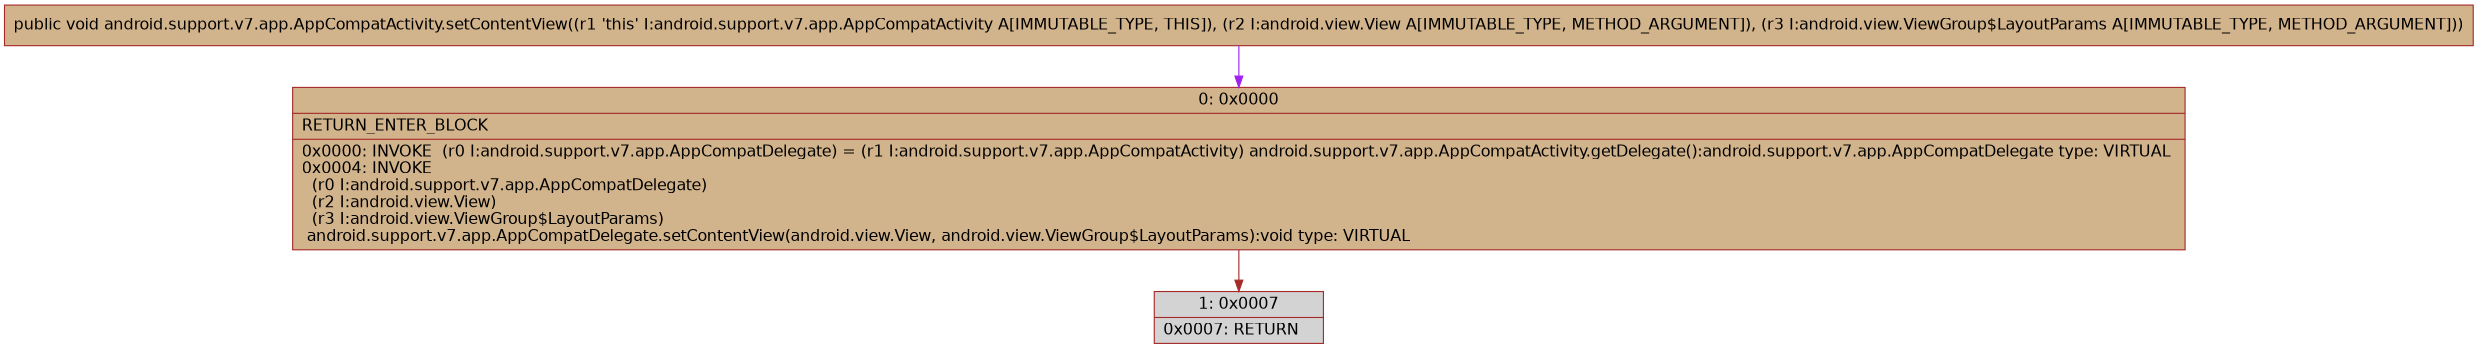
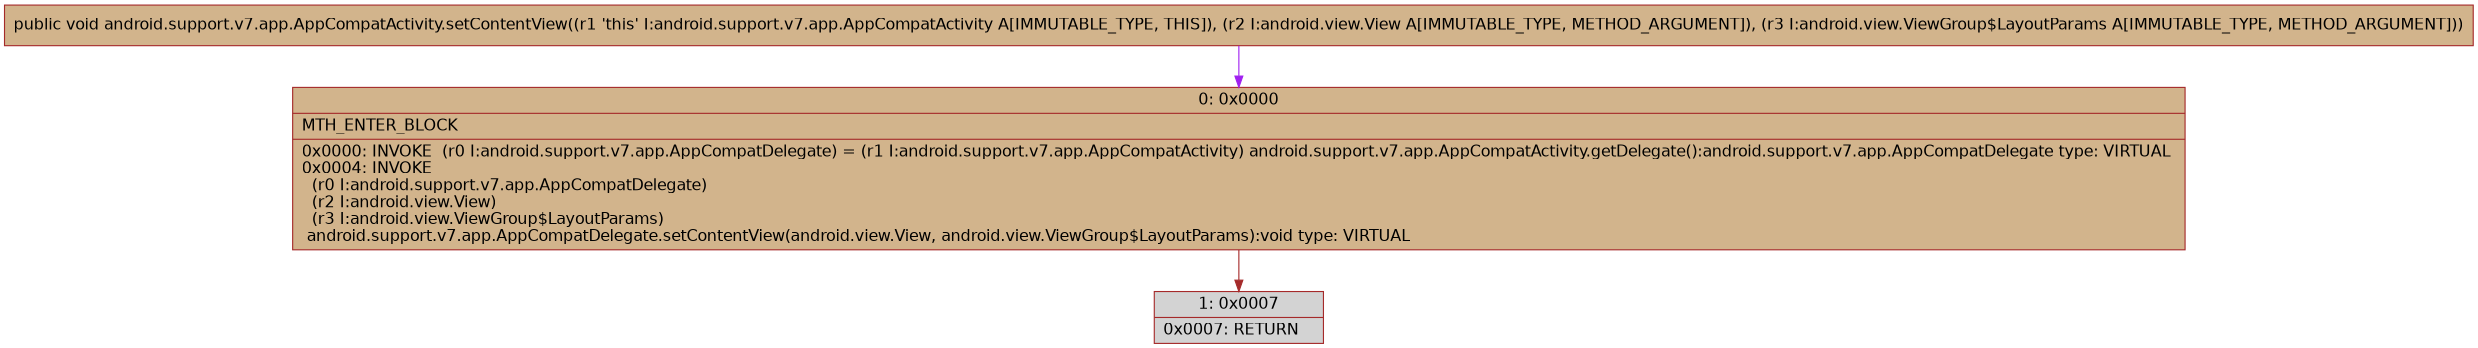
node "0: 0x0000": text "RETURN_ENTER_BLOCK" -> "MTH_ENTER_BLOCK"
